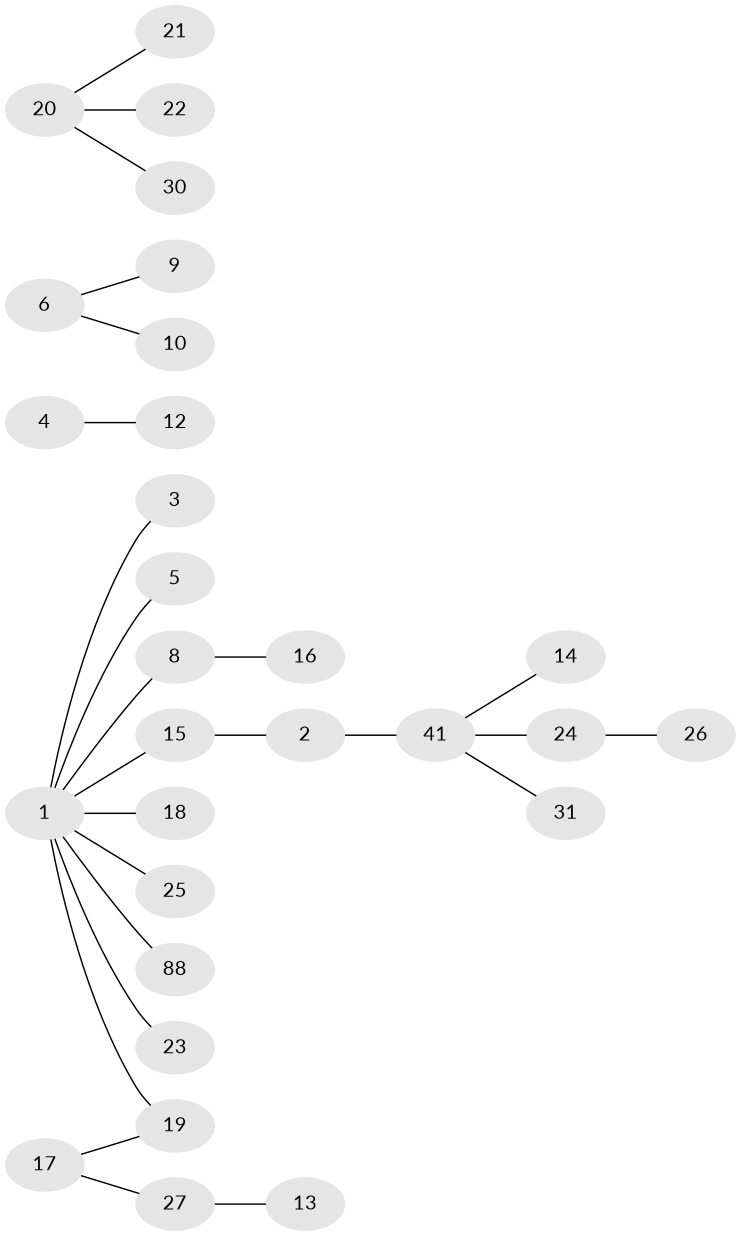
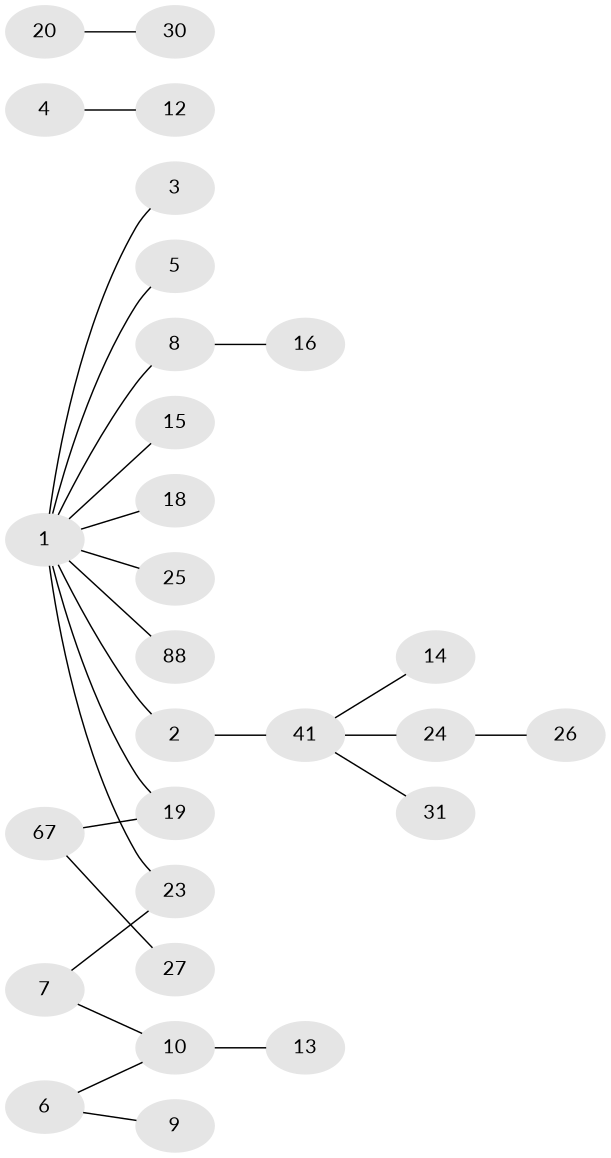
node "21": removed
node "22": removed
edge "15" -- "2": now "1" -- "2"
node "7": added
node "17": label "17" -> "67"
edge "27" -- "13": now "10" -- "13"
